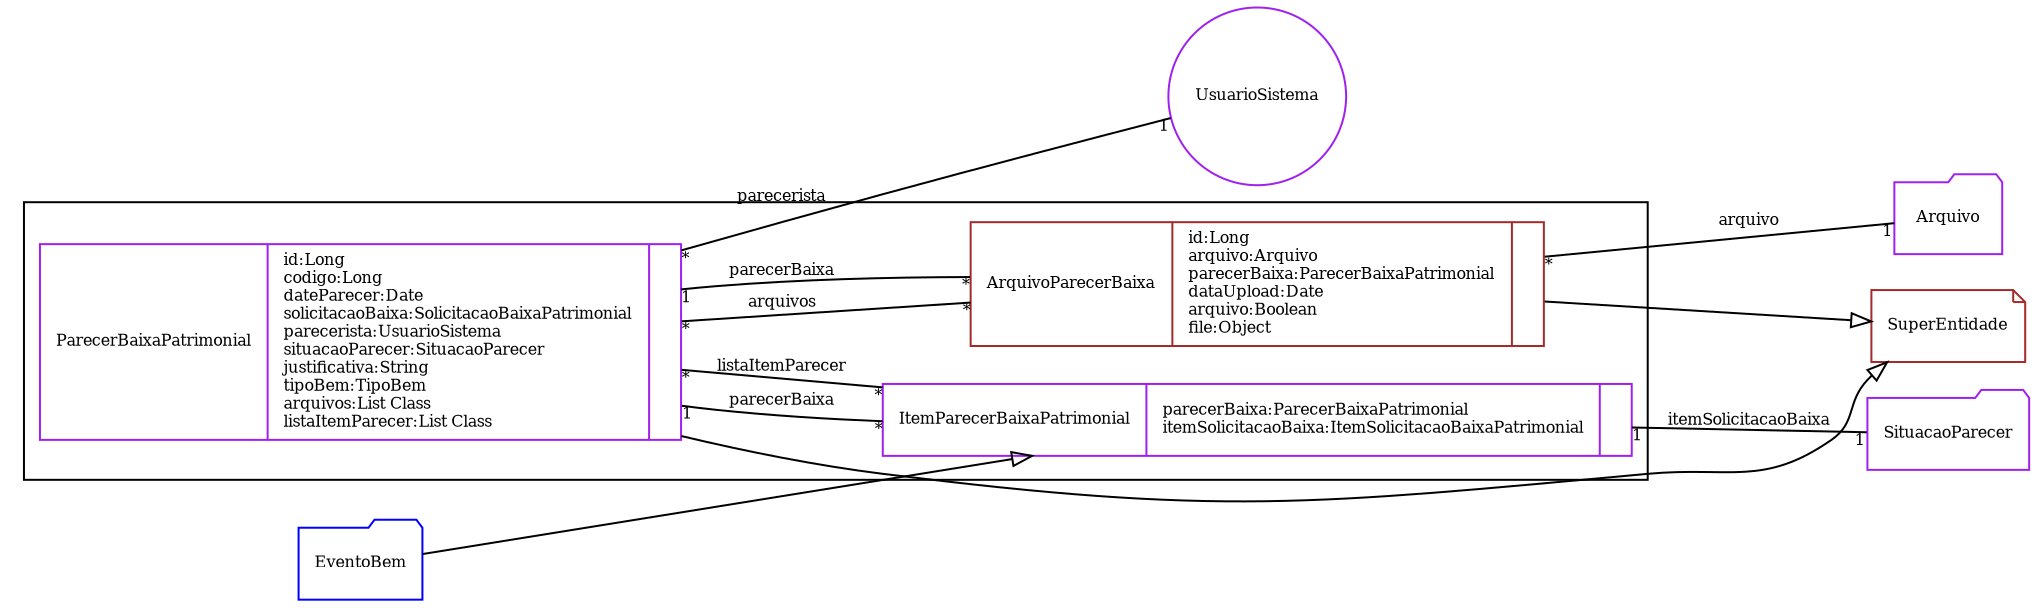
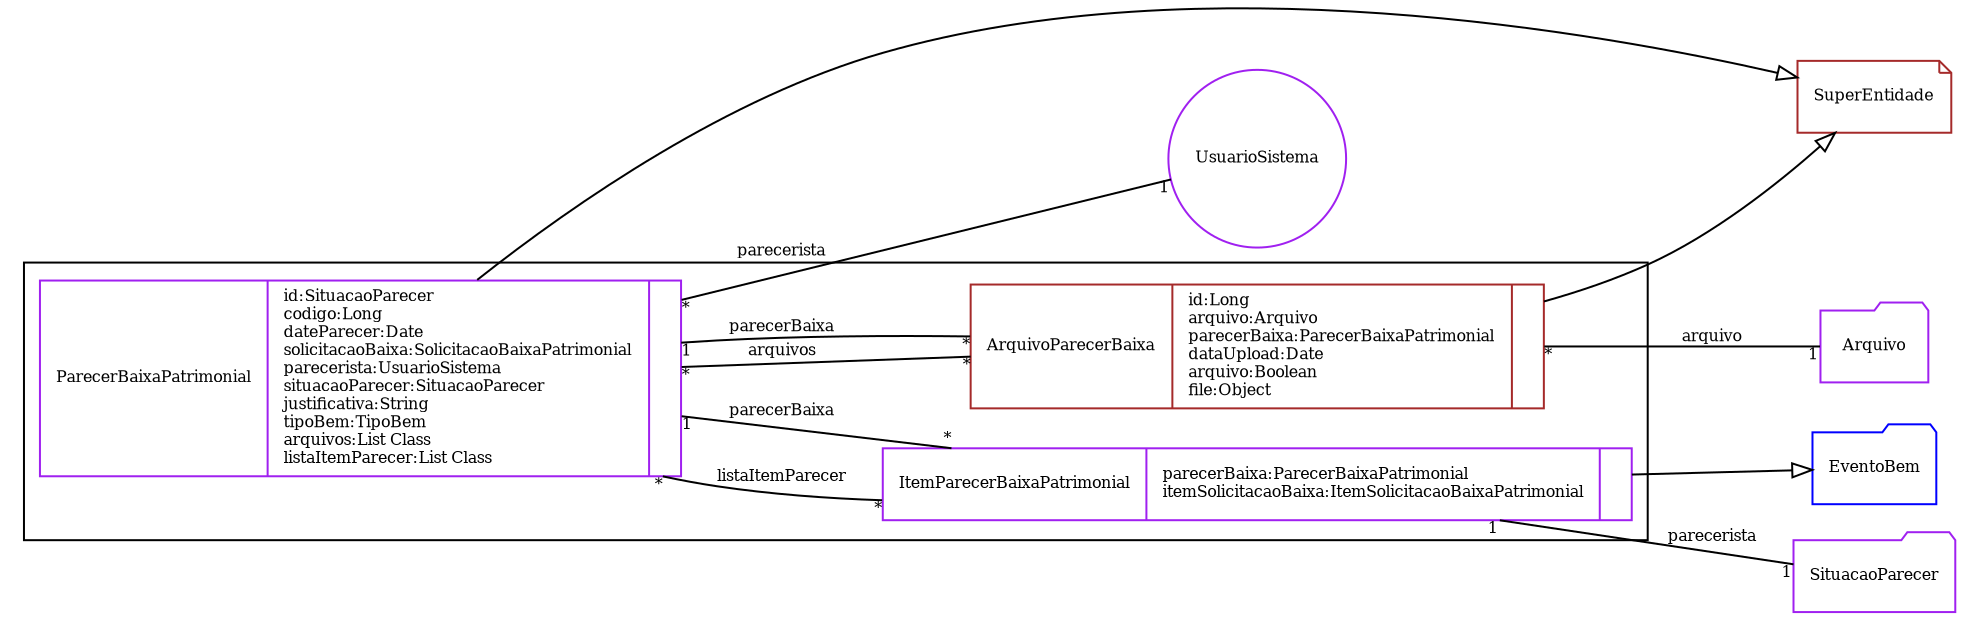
node "ParecerBaixaPatrimonial": text "id:Long" -> "id:SituacaoParecer"
edge "ItemParecerBaixaPatrimonial" -- "SituacaoParecer": label "itemSolicitacaoBaixa" -> "parecerista"
edge "EventoBem" -> "ItemParecerBaixaPatrimonial": reversed
